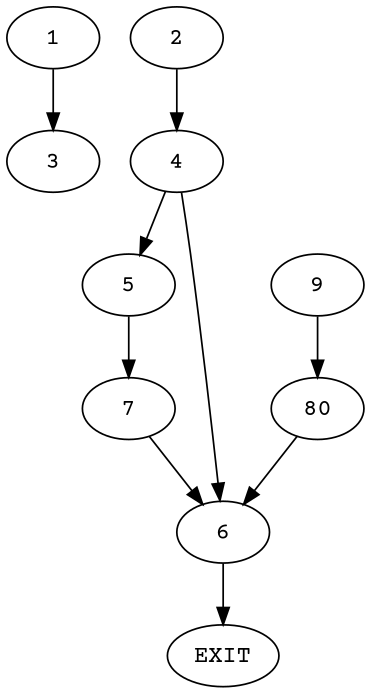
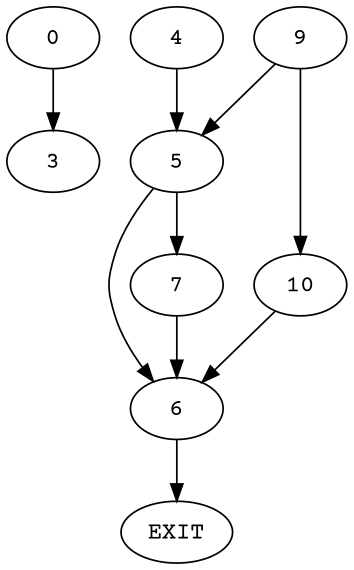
node "1": label "1" -> "0"
node "2": removed
edge "9" -> "5": added
edge "4" -> "6": now "5" -> "6"
node "80": label "80" -> "10"
